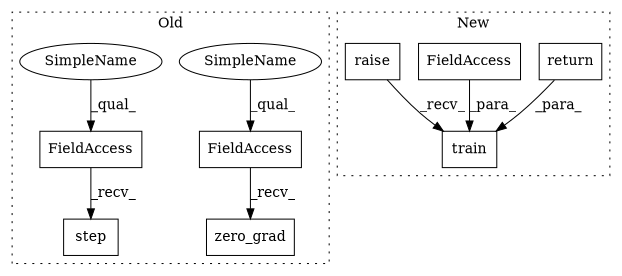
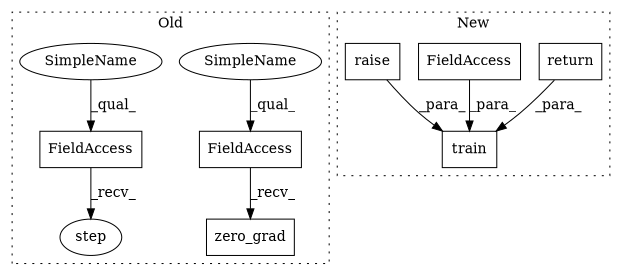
edge "raise" -> "train": label "_recv_" -> "_para_"
node "step": shape box -> ellipse
